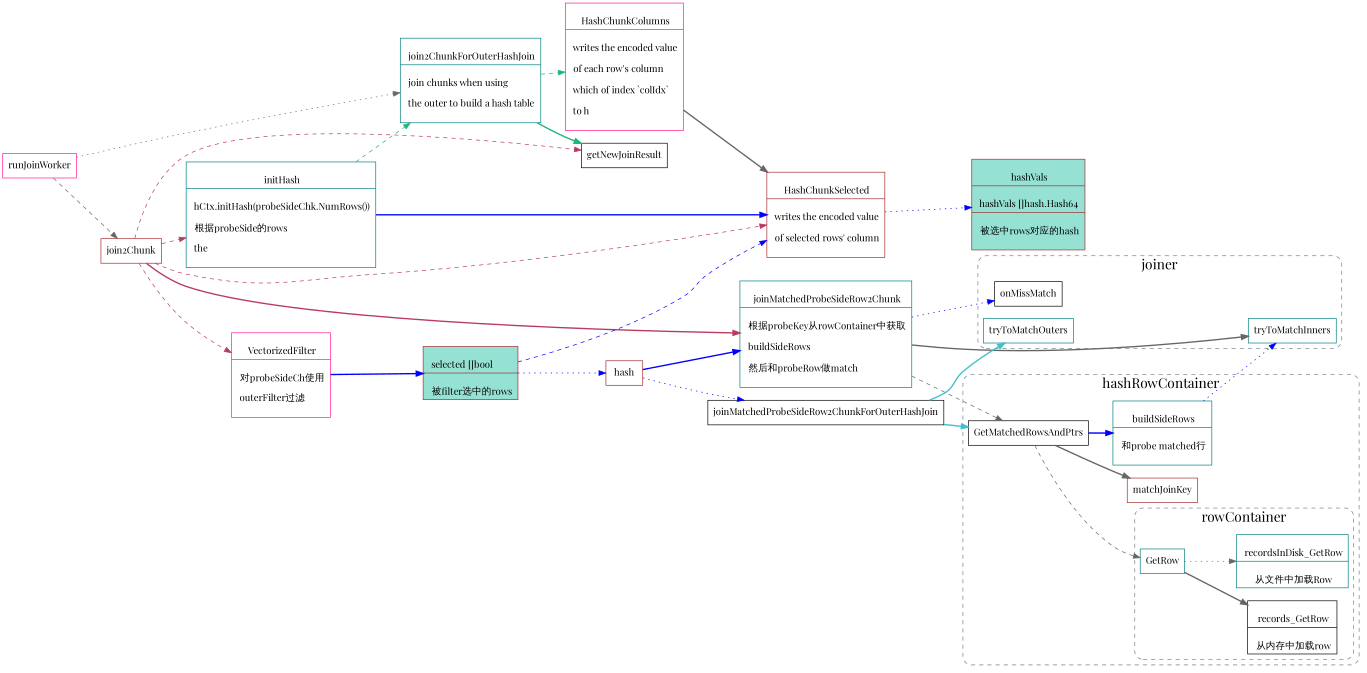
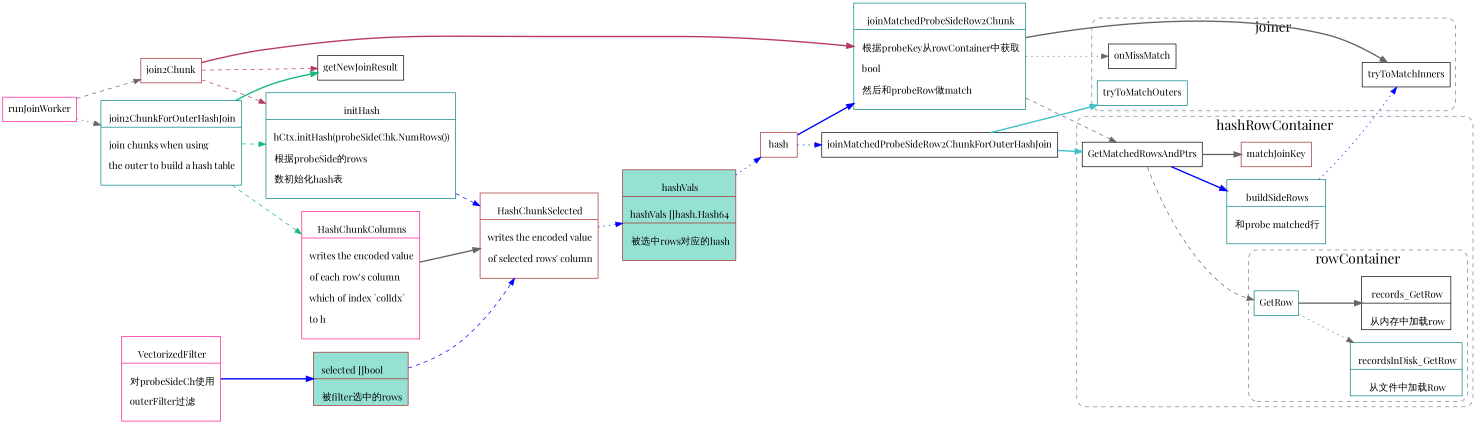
edge "initHash" -> "join2ChunkForOuterHashJoin": reversed
edge "initHash" -> "HashChunkSelected": style bold -> dashed
node "initHash": text "the" -> "数初始化hash表"
edge "join2Chunk" -> "HashChunkSelected": removed
edge "joinMatchedProbeSideRow2Chunk" -> "onMissMatch": color blue -> gray40
edge "join2Chunk" -> "VectorizedFilter": removed
node "tryToMatchInners": color teal -> black
node "joinMatchedProbeSideRow2Chunk": text "buildSideRows" -> "bool"
edge "selected []bool" -> "hash": now "hashVals" -> "hash"
